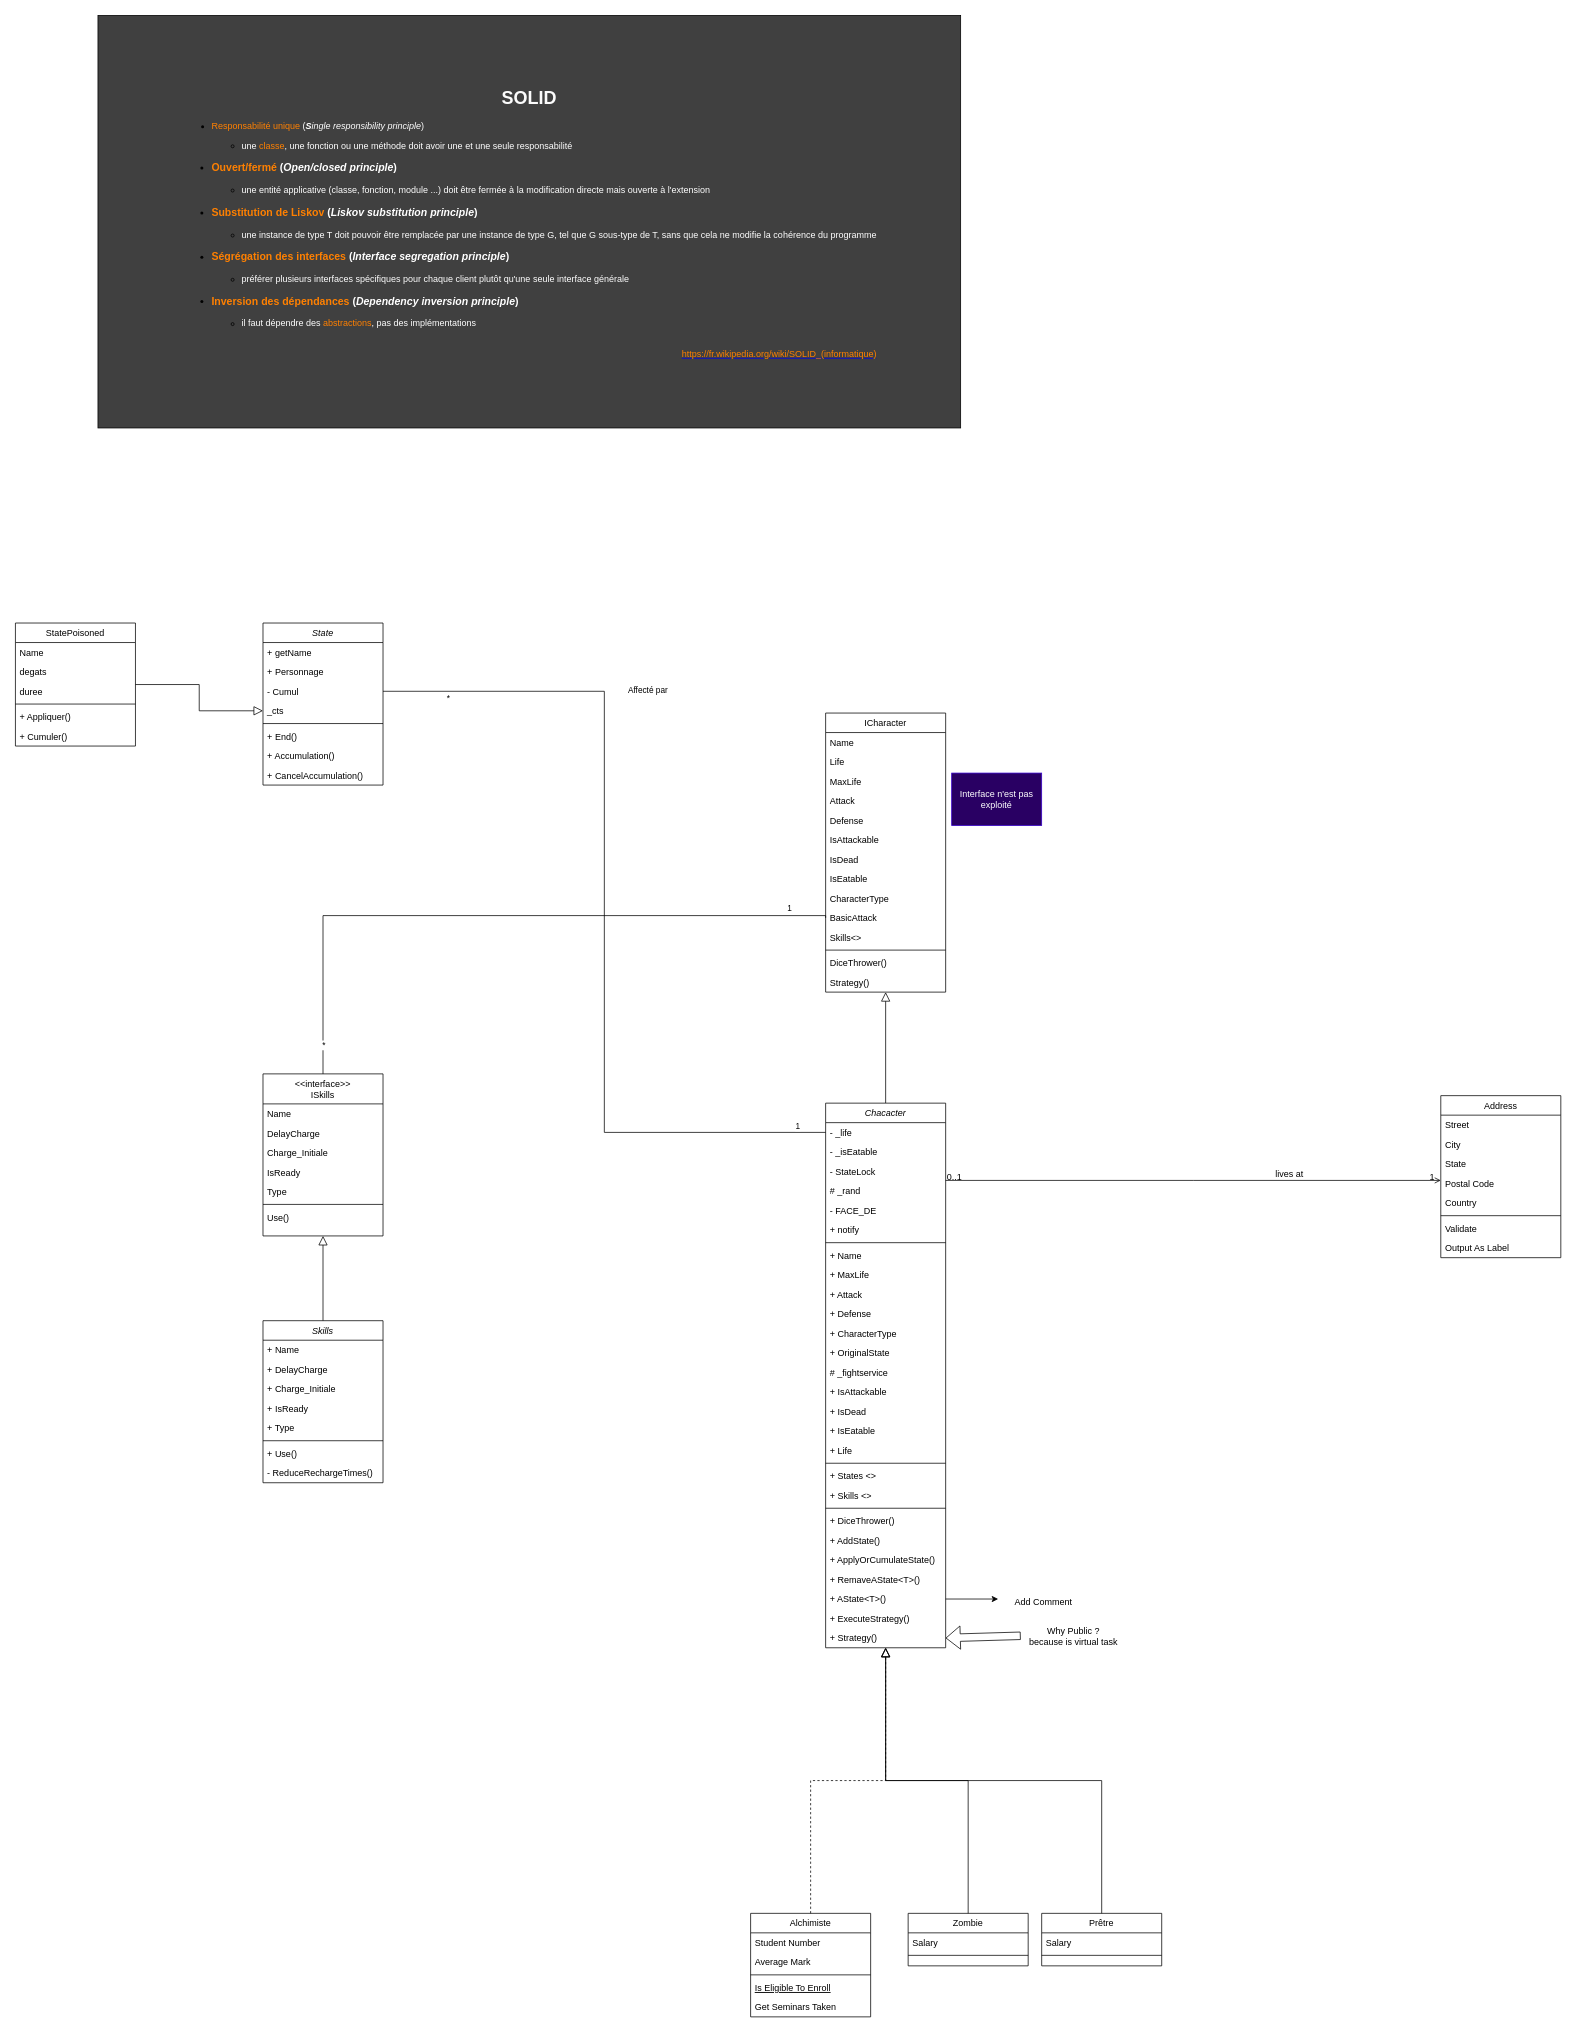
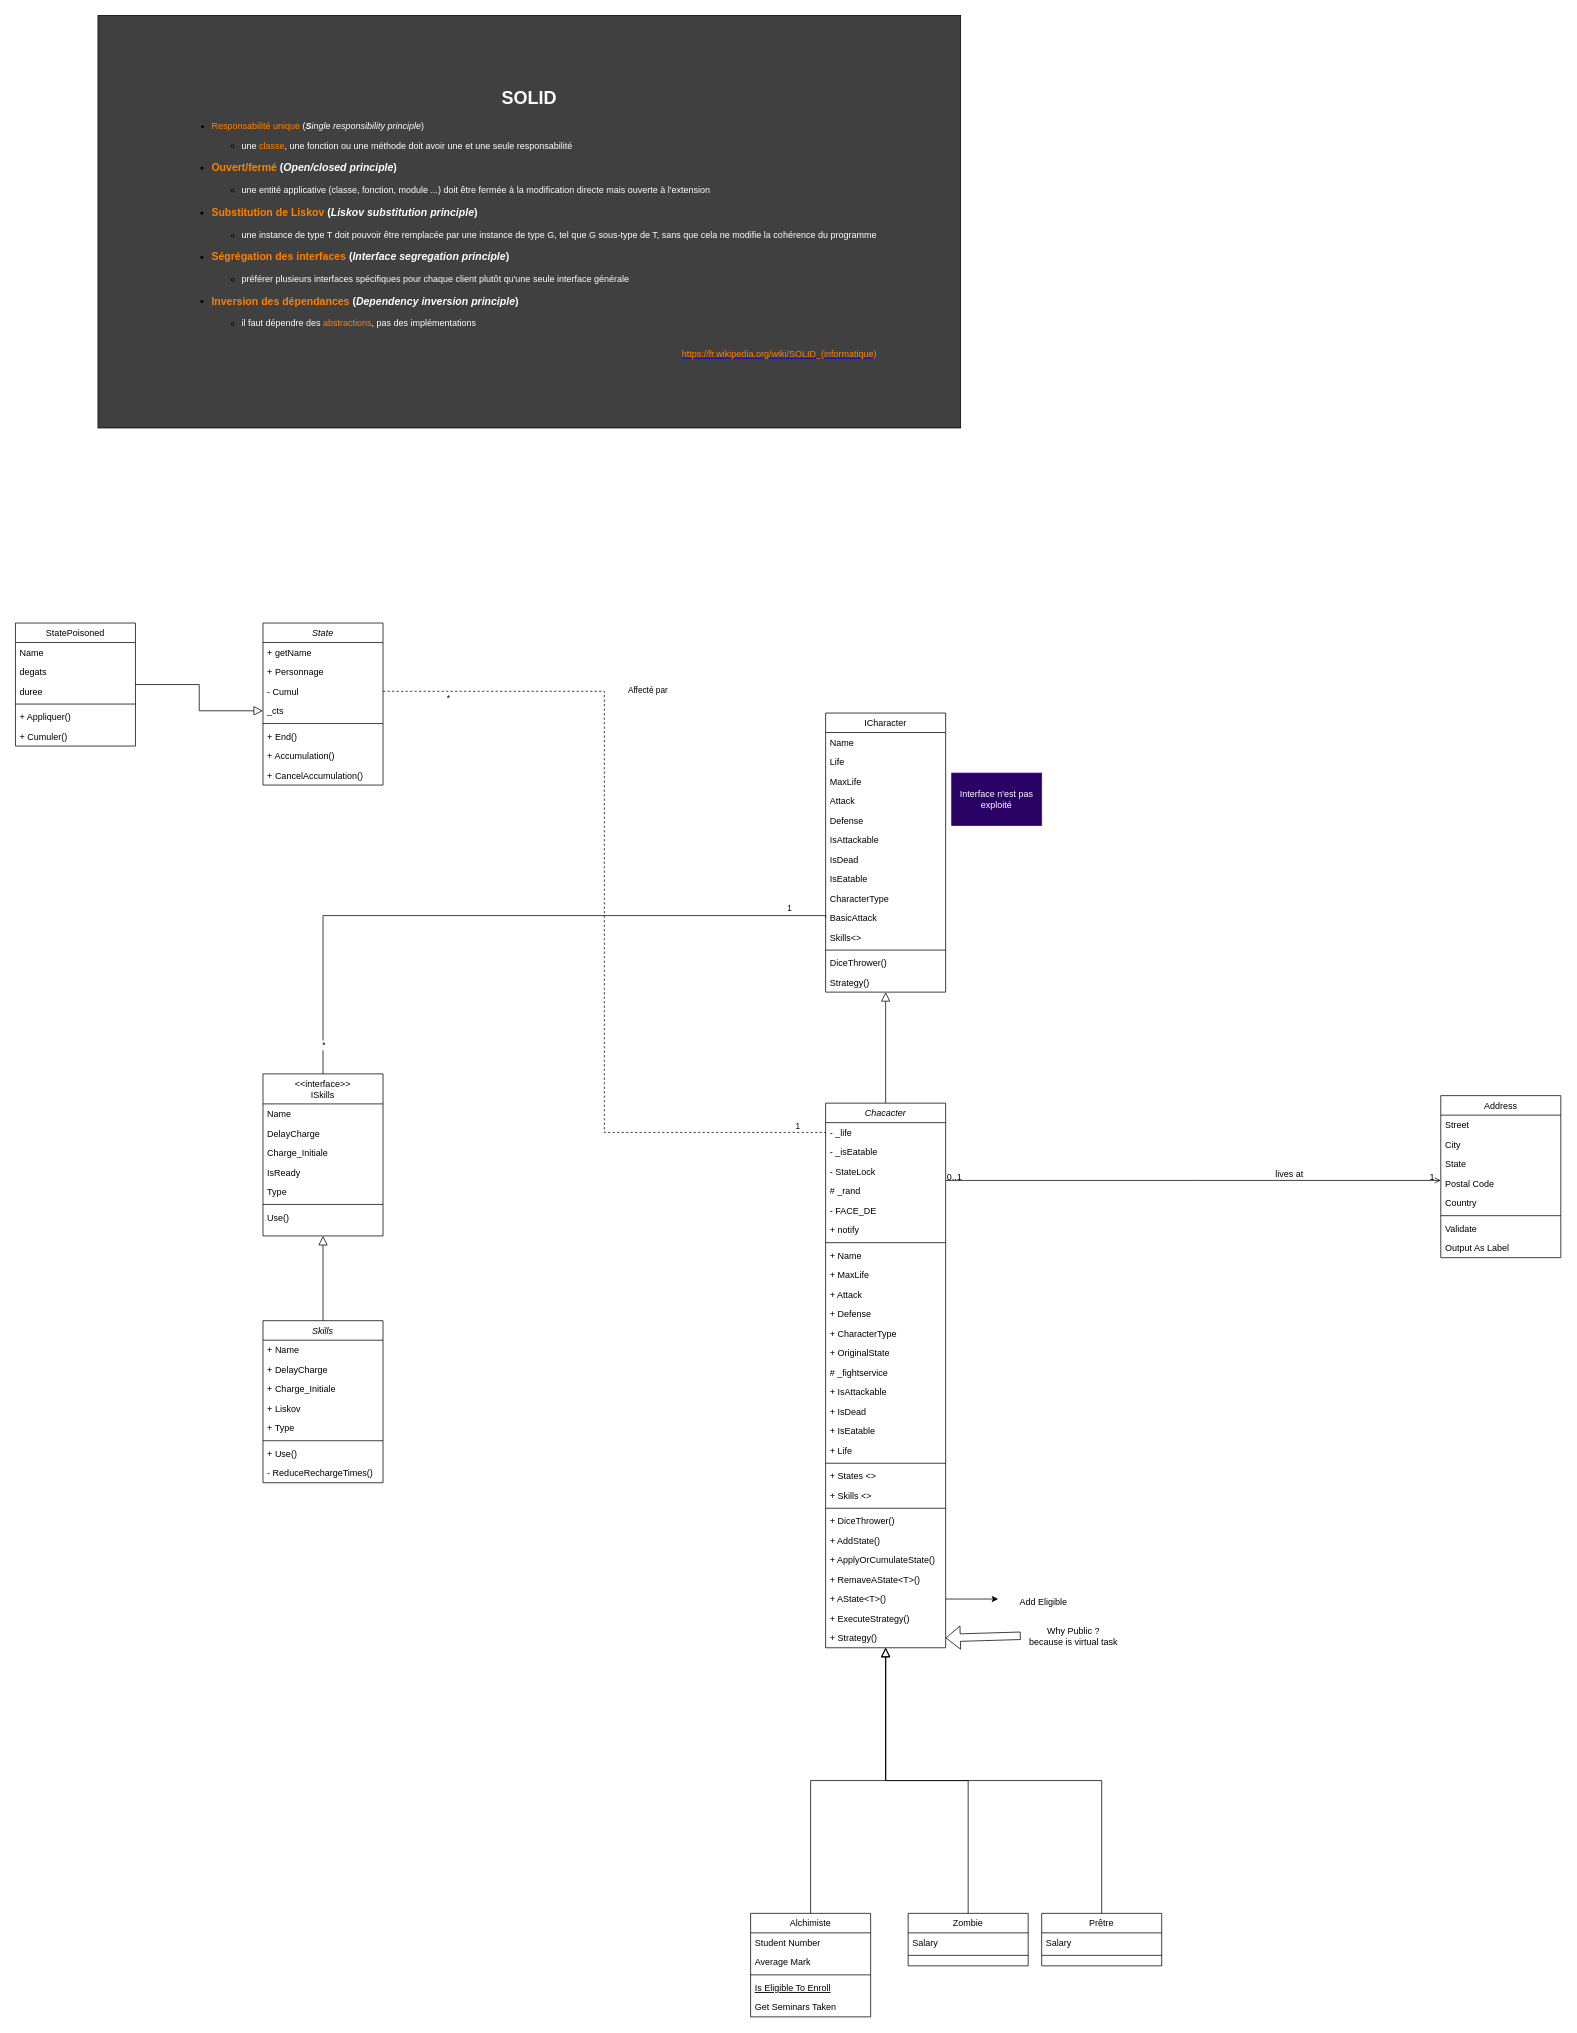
edge "- Cumul" -- "- _life": style solid -> dashed
node "+ IsReady": label "+ IsReady" -> "+ Liskov"
node "Add Comment": label "Add Comment" -> "Add Eligible"
edge "Alchimiste" -> "Chacacter": style dashed -> solid
